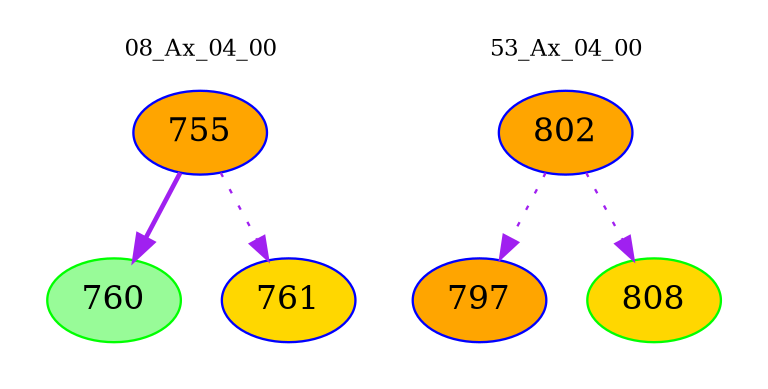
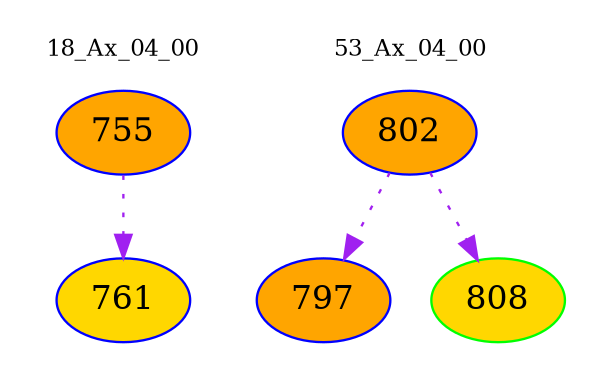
cluster "08_Ax_04_00": label "08_Ax_04_00" -> "18_Ax_04_00"
node "760": removed
